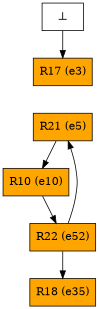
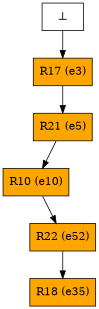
edge "R22 (e52)" -> "R21 (e5)": now "R17 (e3)" -> "R21 (e5)"
